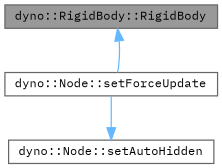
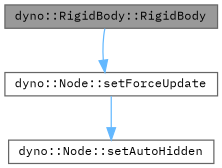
edge "dyno::Node::setForceUpdate" -> "dyno::RigidBody::RigidBody": reversed
